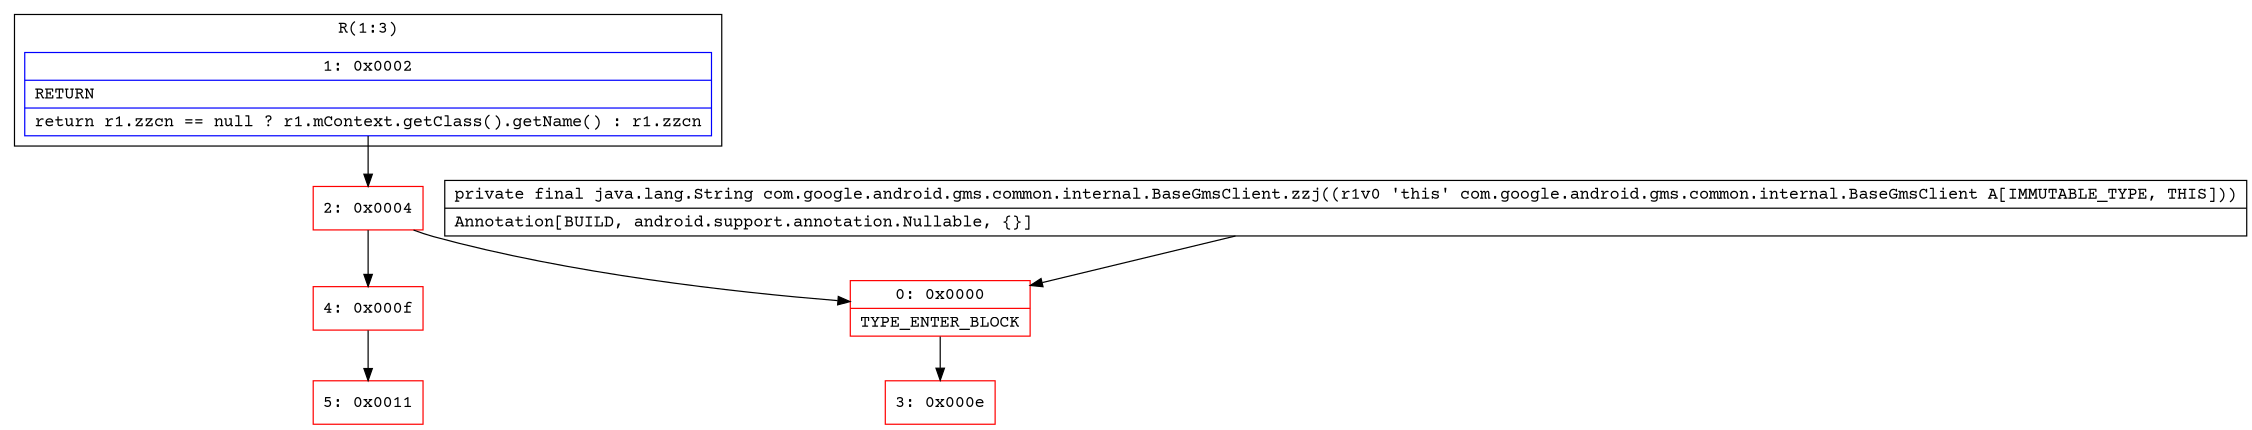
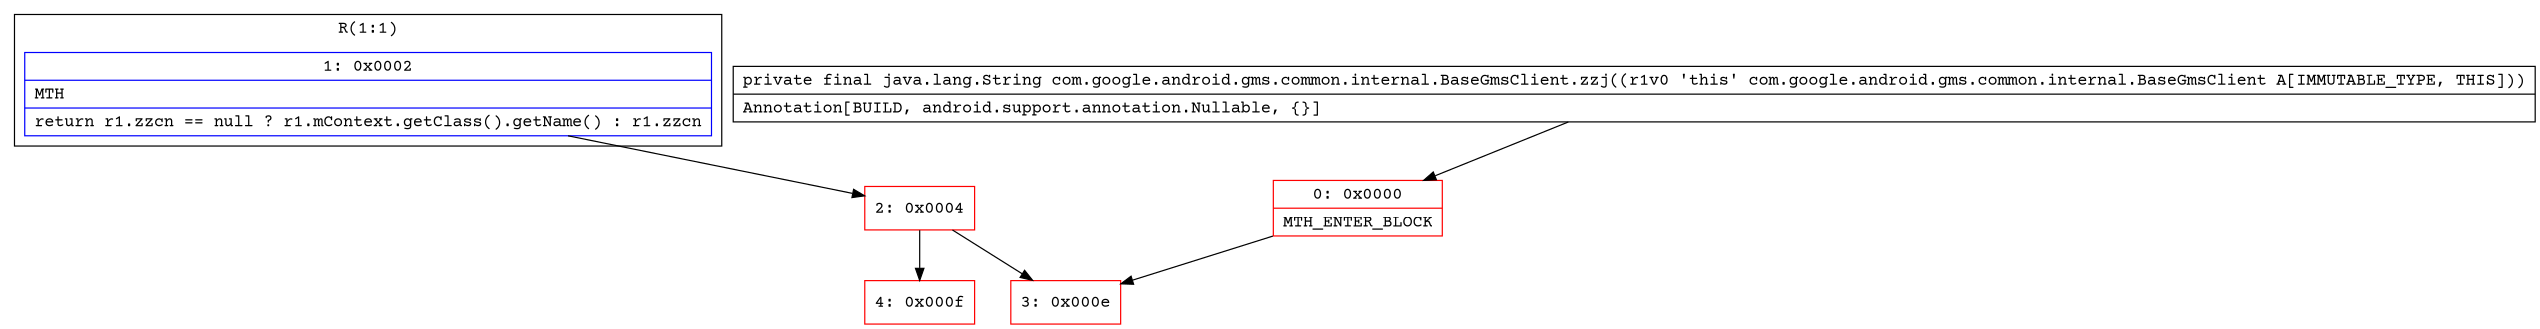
cluster "R(1:3)": label "R(1:3)" -> "R(1:1)"
node "1: 0x0002": text "RETURN" -> "MTH"
edge "2: 0x0004" -> "0: 0x0000": now "2: 0x0004" -> "3: 0x000e"
node "0: 0x0000": text "TYPE_ENTER_BLOCK" -> "MTH_ENTER_BLOCK"
node "5: 0x0011": removed
